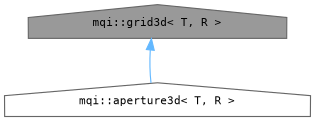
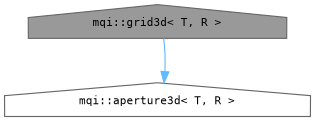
edge "mqi::aperture3d< T, R >" -> "mqi::grid3d< T, R >": reversed
